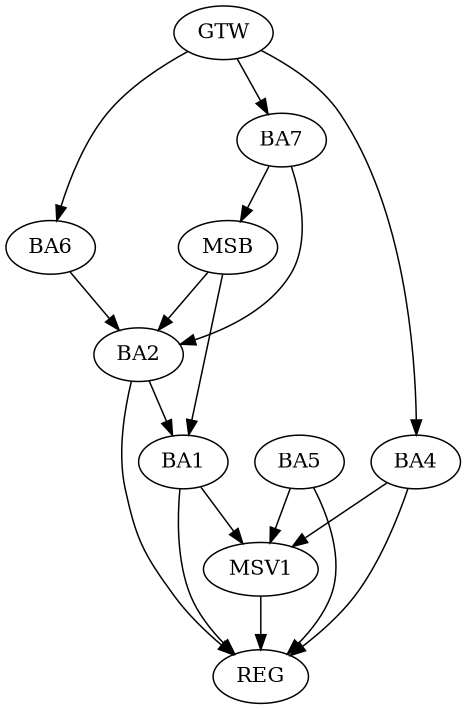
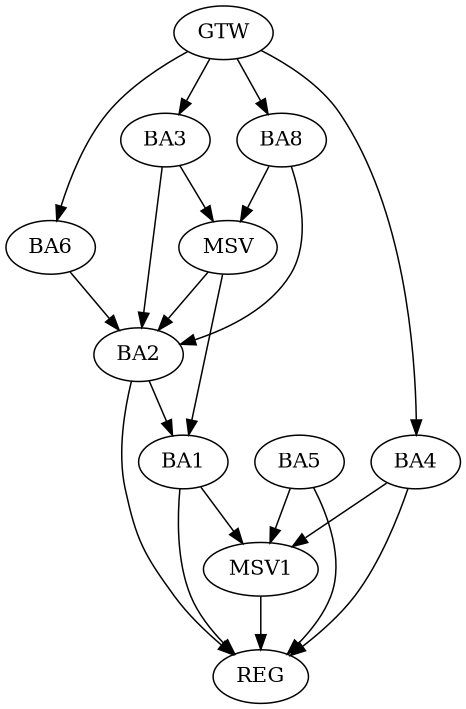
node "BA3": added
node "BA7": label "BA7" -> "BA8"
node "MSB": label "MSB" -> "MSV"
